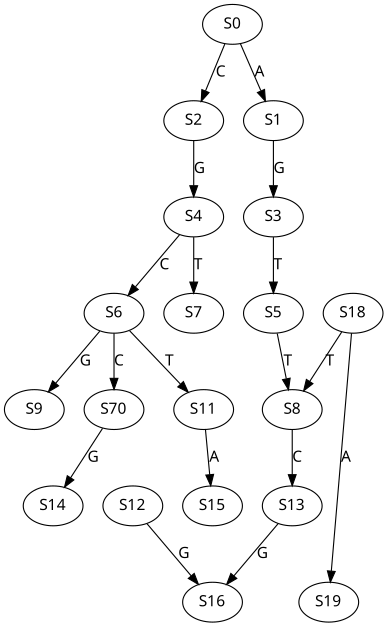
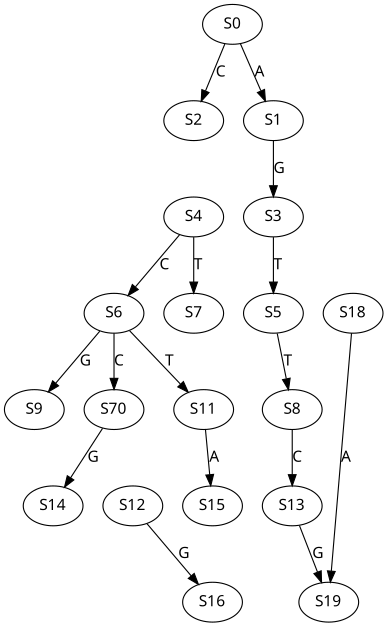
edge "S2" -> "S4": removed, label "G"
edge "S18" -> "S8": removed, label "T"
edge "S13" -> "S16": now "S13" -> "S19"
